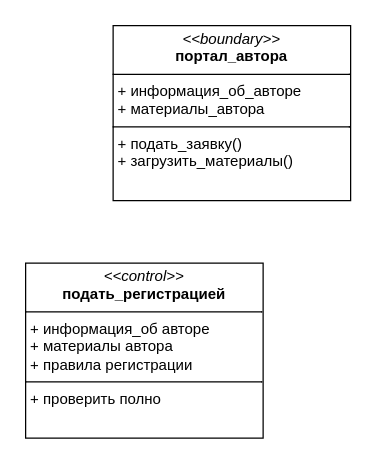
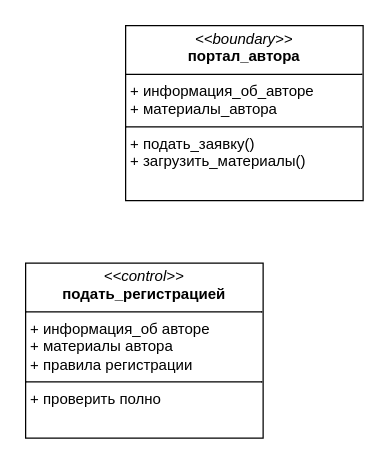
node "<<boundary>> портал_автора + информация_об_авторе + материалы_автора + подать_заявку() + загрузить_материалы()": moved (232, 113) -> (244, 113)
